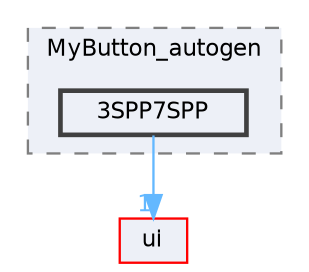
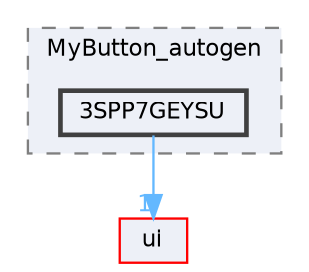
node "3SPP7SPP": label "3SPP7SPP" -> "3SPP7GEYSU"
